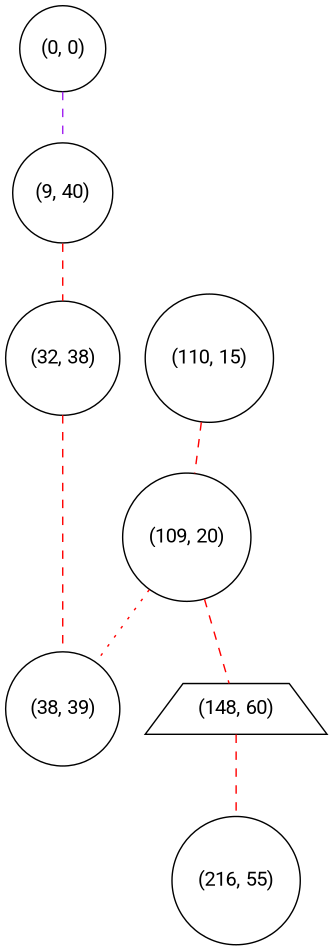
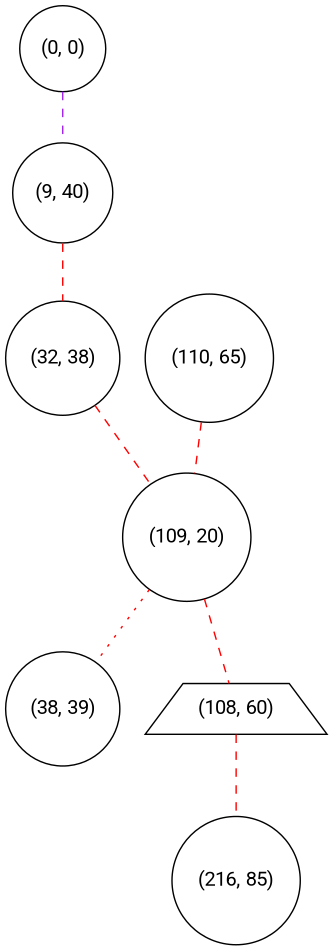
node "(110, 15)": label "(110, 15)" -> "(110, 65)"
edge "(32, 38)" -- "(38, 39)": now "(32, 38)" -- "(109, 20)"
node "(148, 60)": label "(148, 60)" -> "(108, 60)"
node "(216, 55)": label "(216, 55)" -> "(216, 85)"
